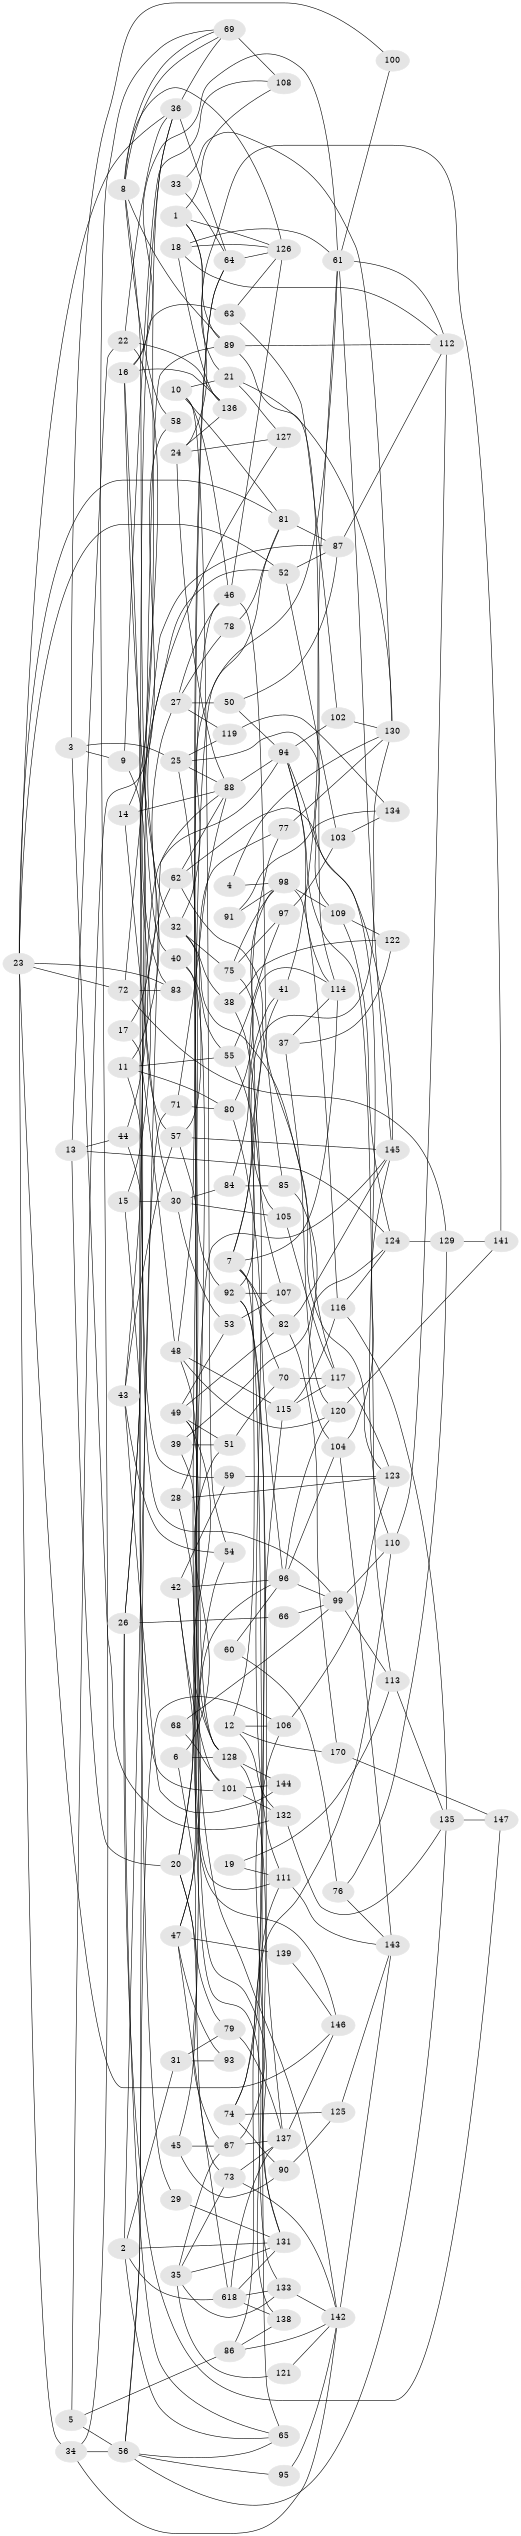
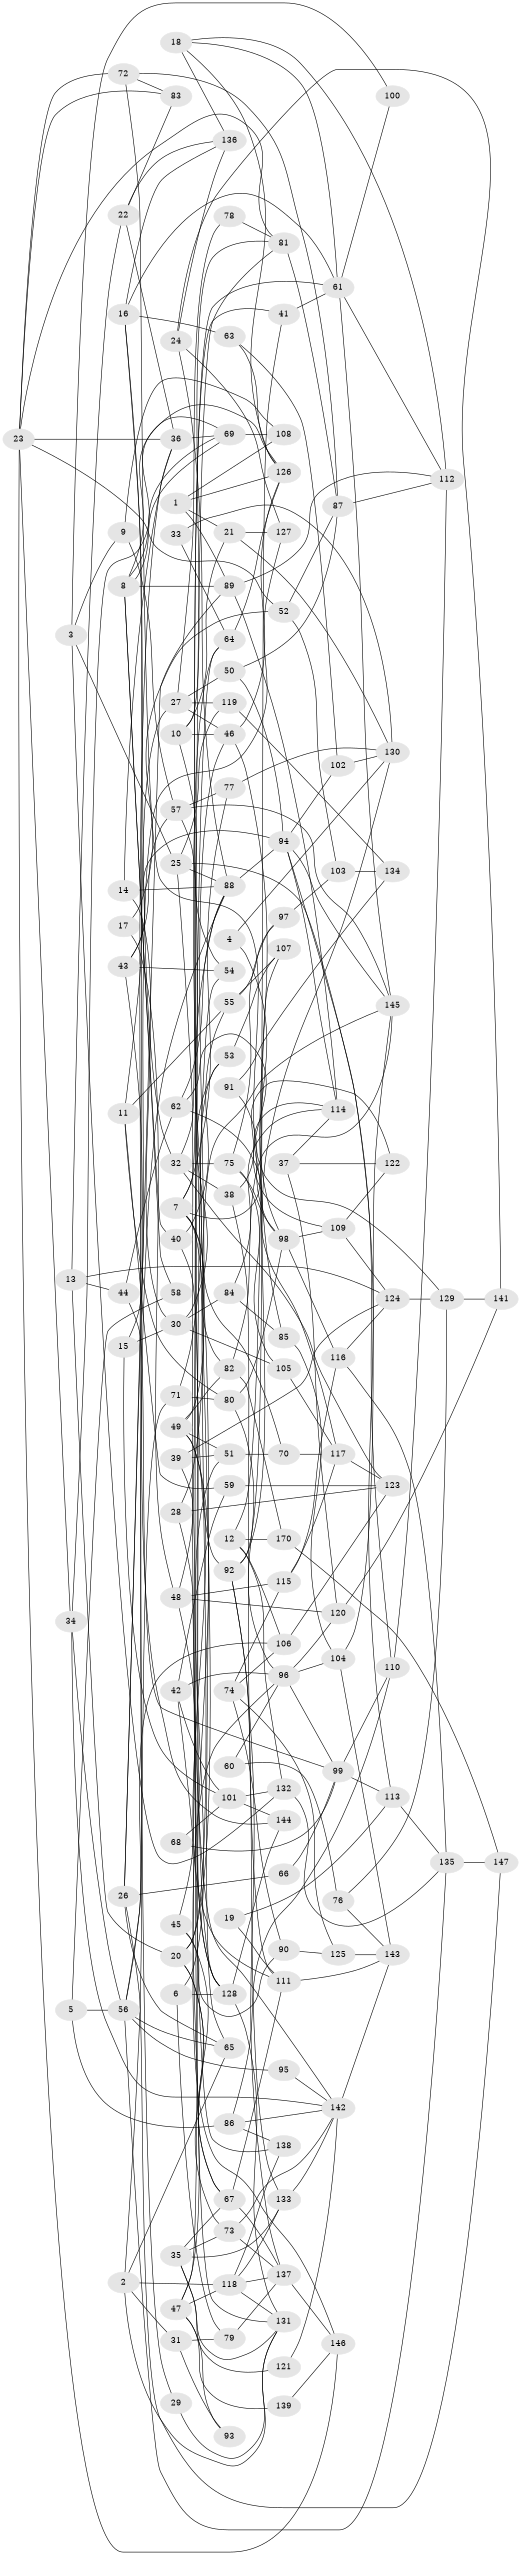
edge "36" -- "64": removed
node "618": label "618" -> "118"
